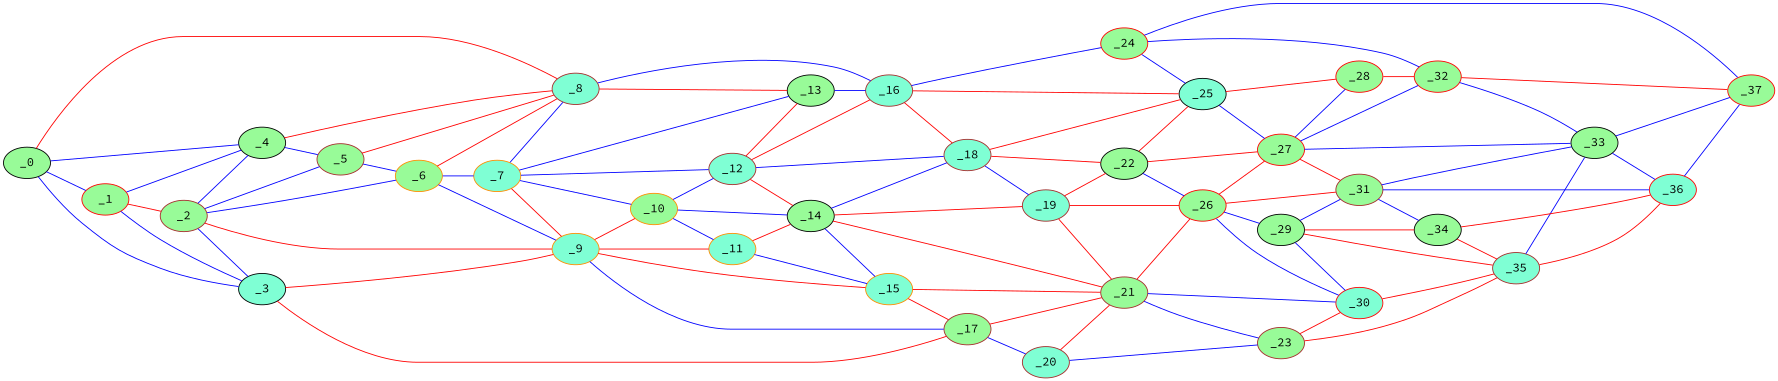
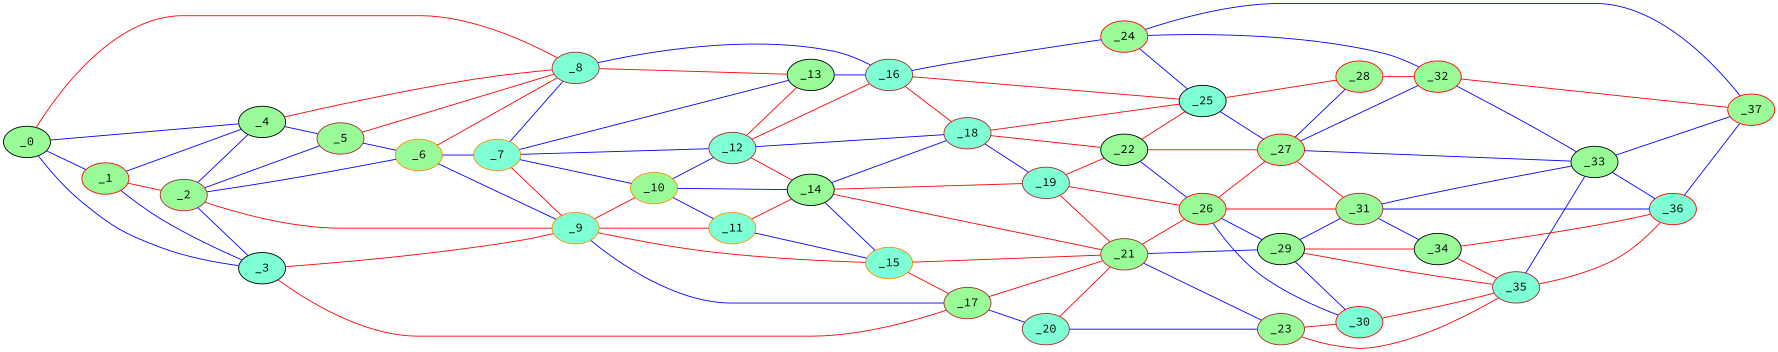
edge "_21" -- "_30": now "_21" -- "_29"
